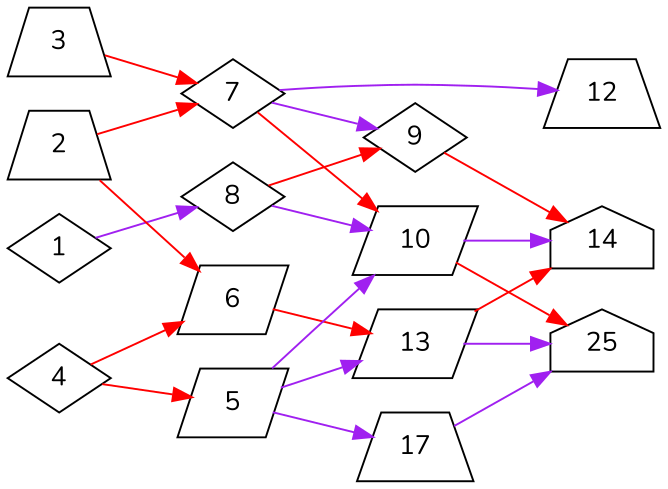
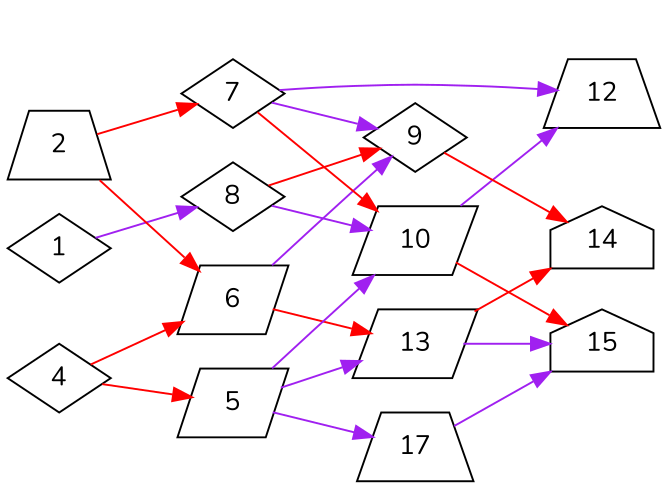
node "3": removed
edge "6" -> "9": added
edge "10" -> "14": now "10" -> "12"
node "25": label "25" -> "15"
